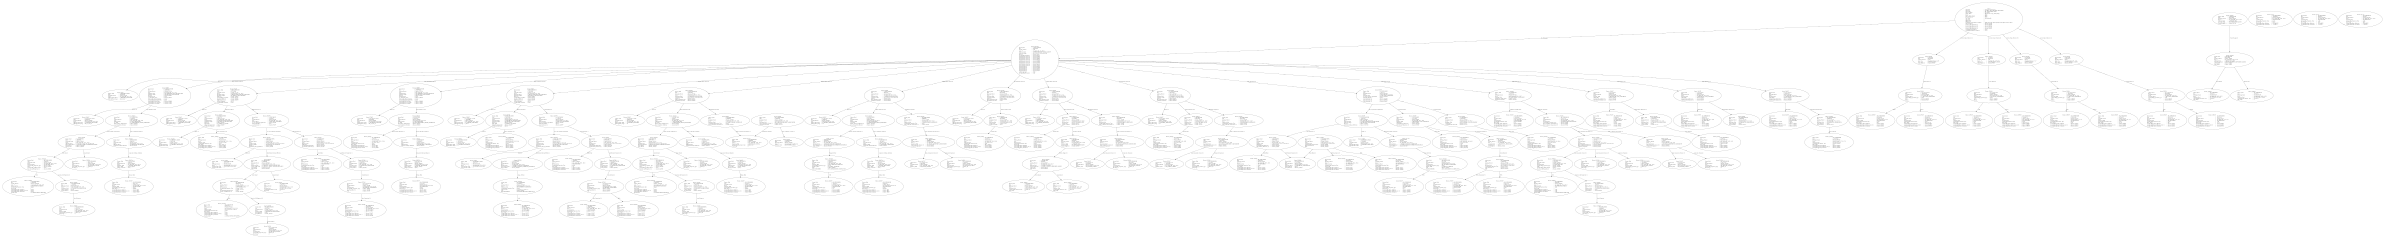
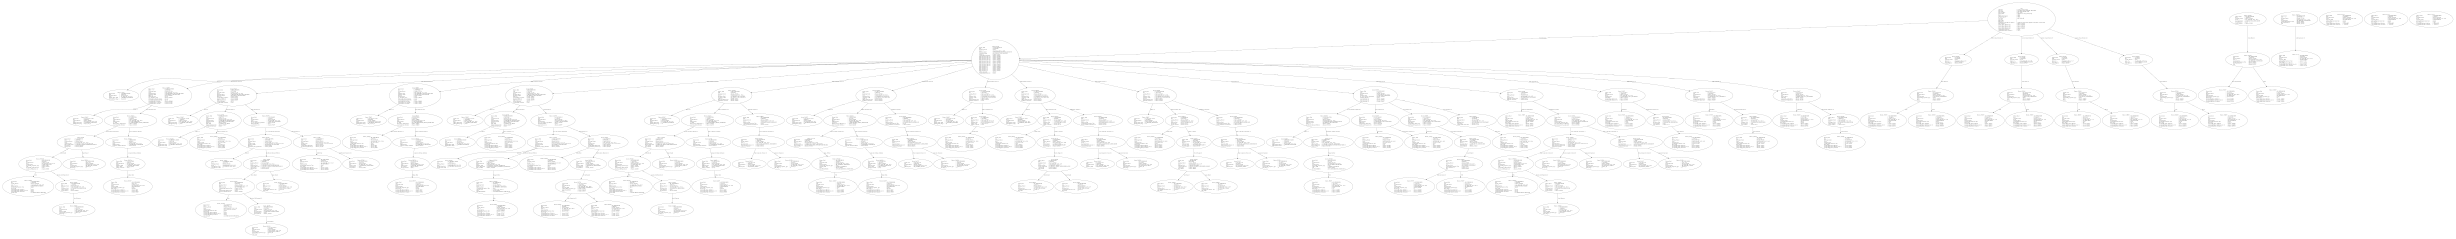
edge "Element_2525100" -> "Element_2539397": now "Element_2528393" -> "Element_2539397"
edge "Element_2448365" -> "Element_2451234": now "Element_2448365" -> "Element_2449384"
edge "Element_2509176" -> "Element_2505181": added, label "Subtype_Constraint"
edge "Element_2534397" -> "Element_2533385": now "Element_2534397" -> "Element_2535237"
node "Element_2560237": added
edge "Element_2538263" -> "Element_2538385": reversed
edge "Element_2373385" -> "Element_2373263": removed, label "Actual_Parameter"
